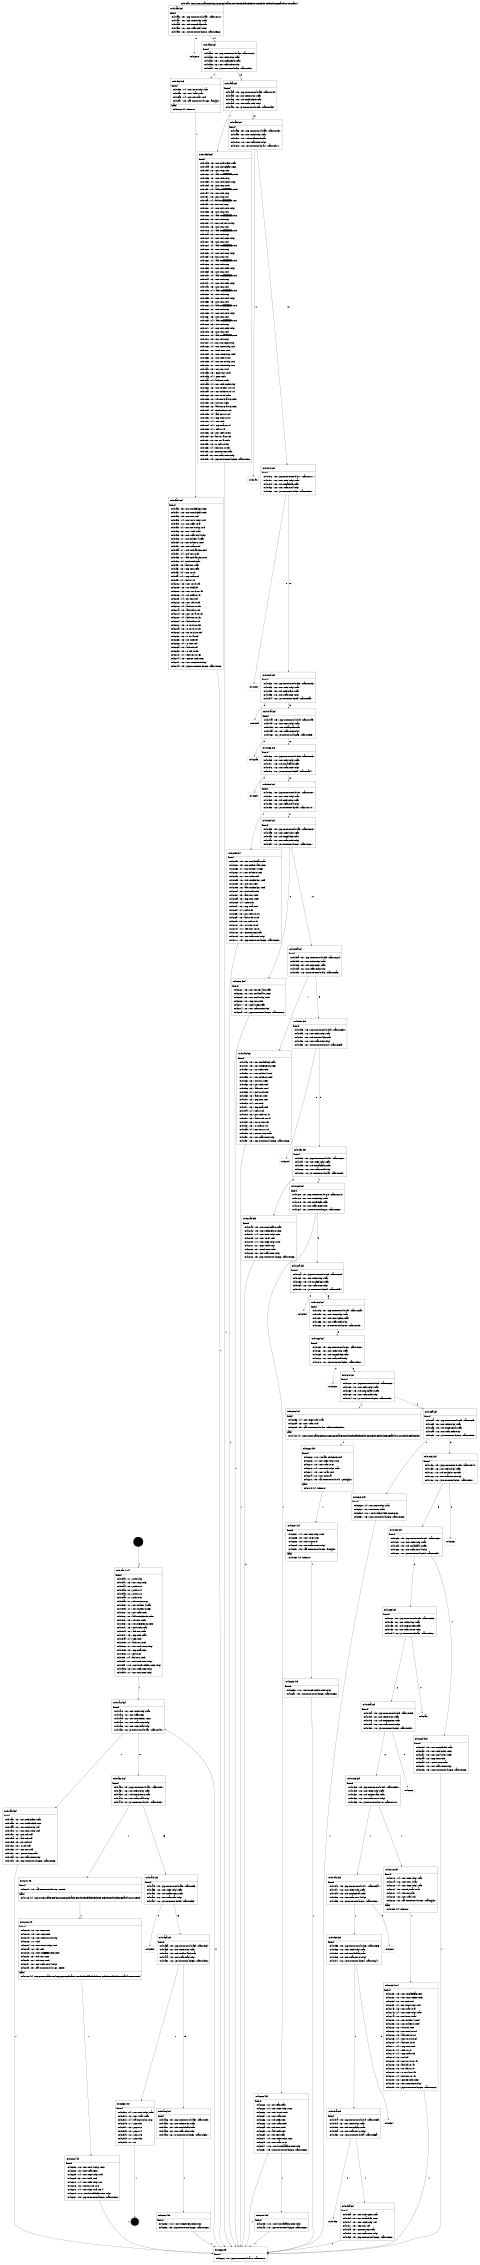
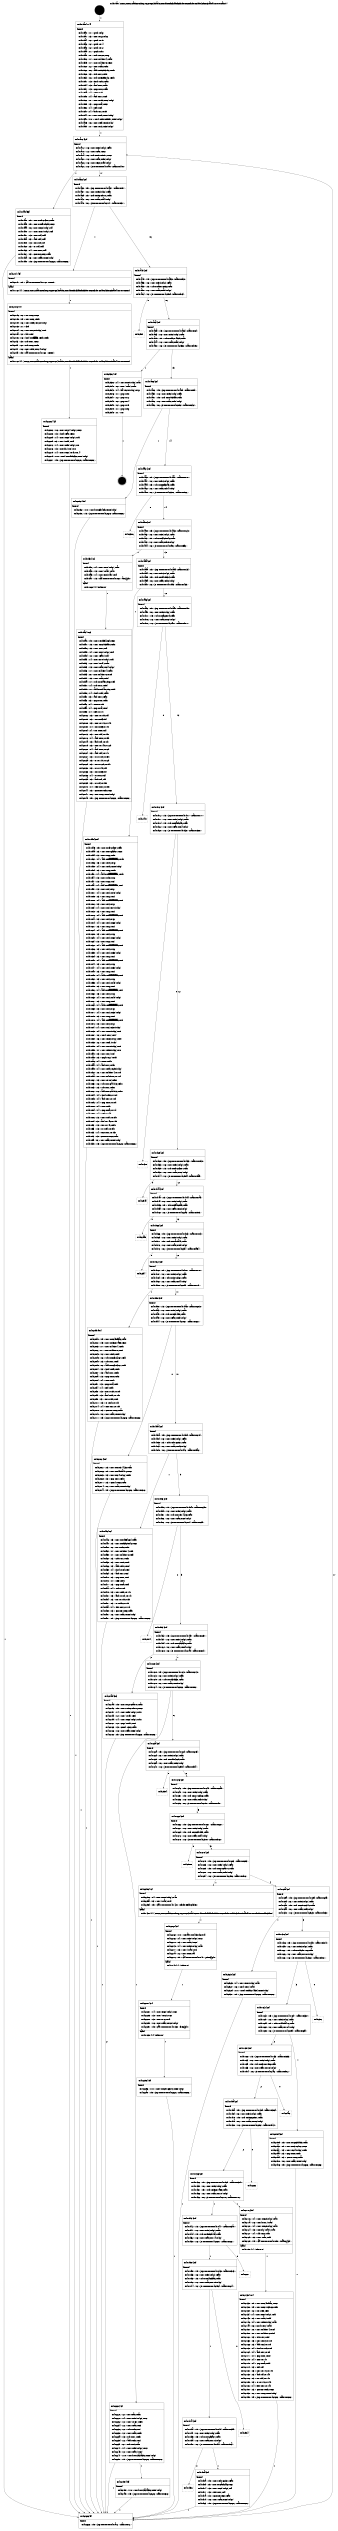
edge "0x401a86 [28]" -> "0x401aa2 [28]": added, label "14"
